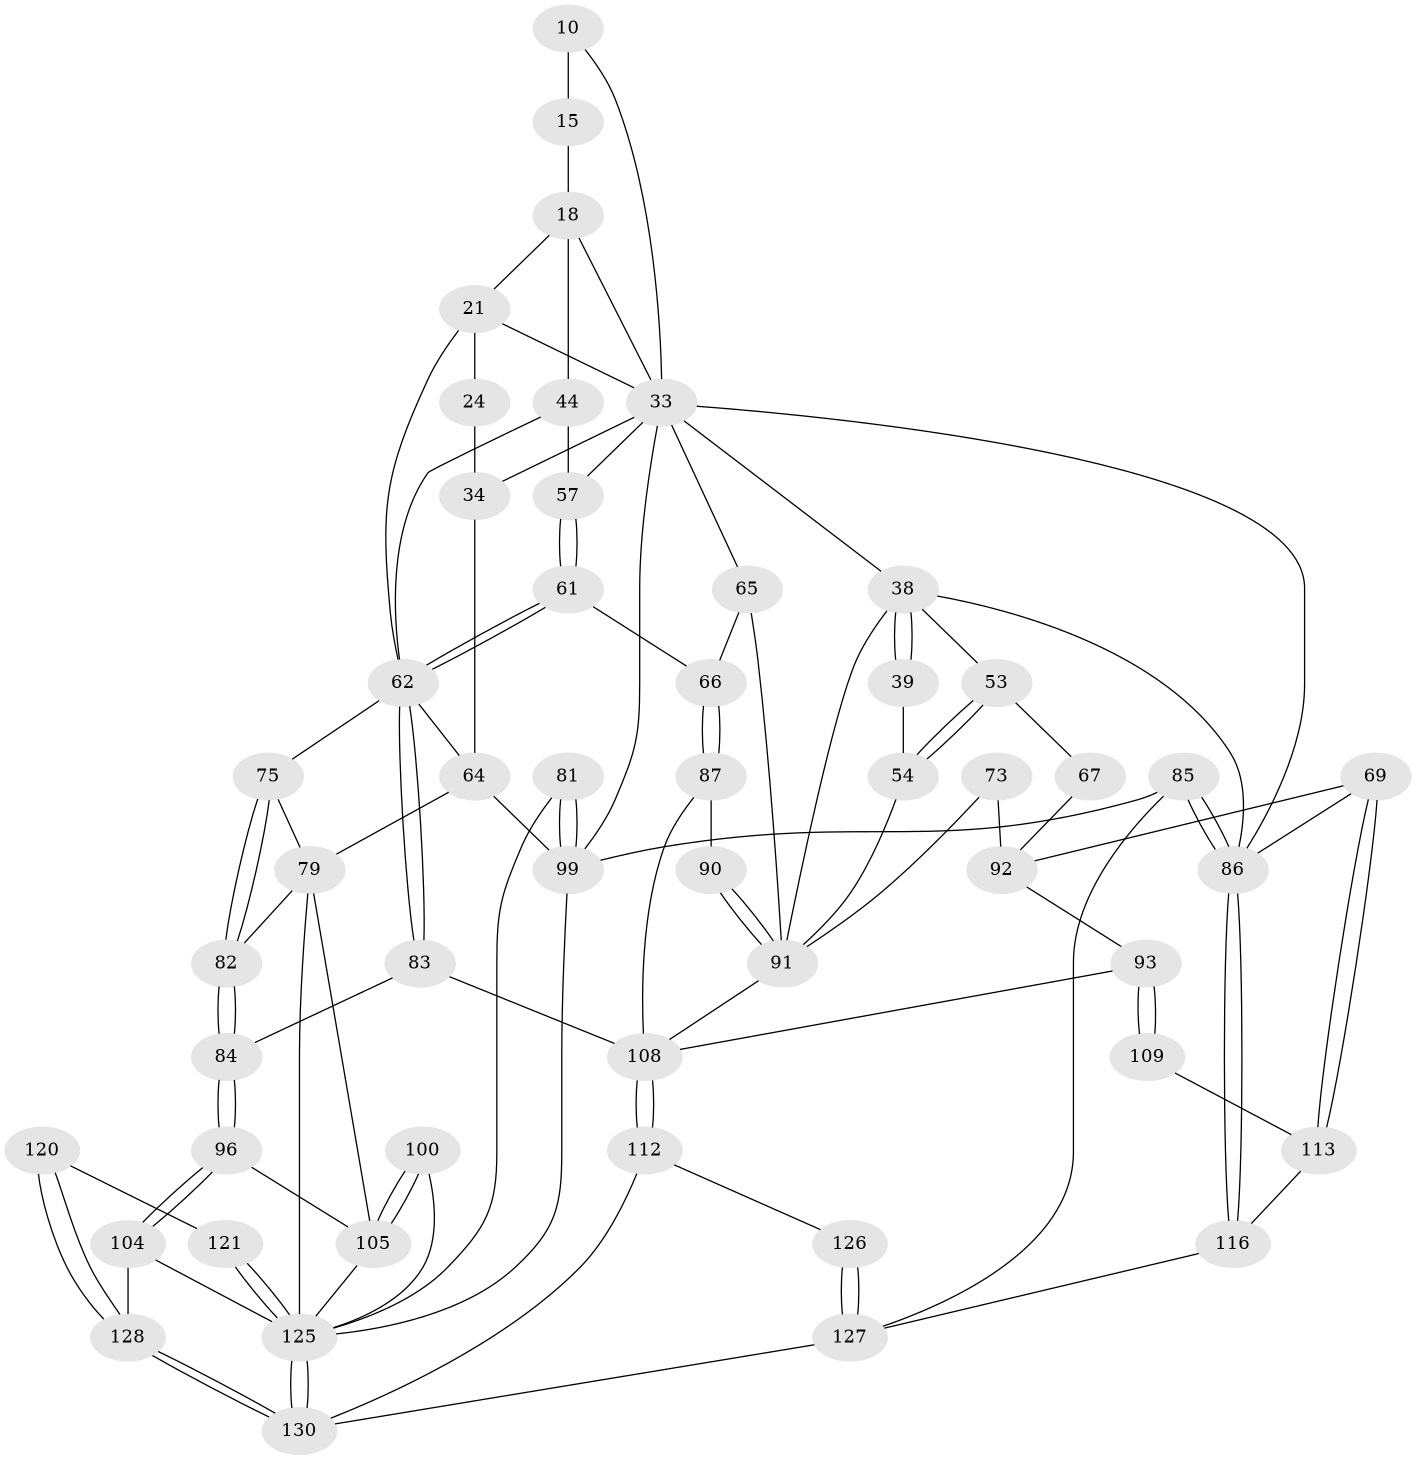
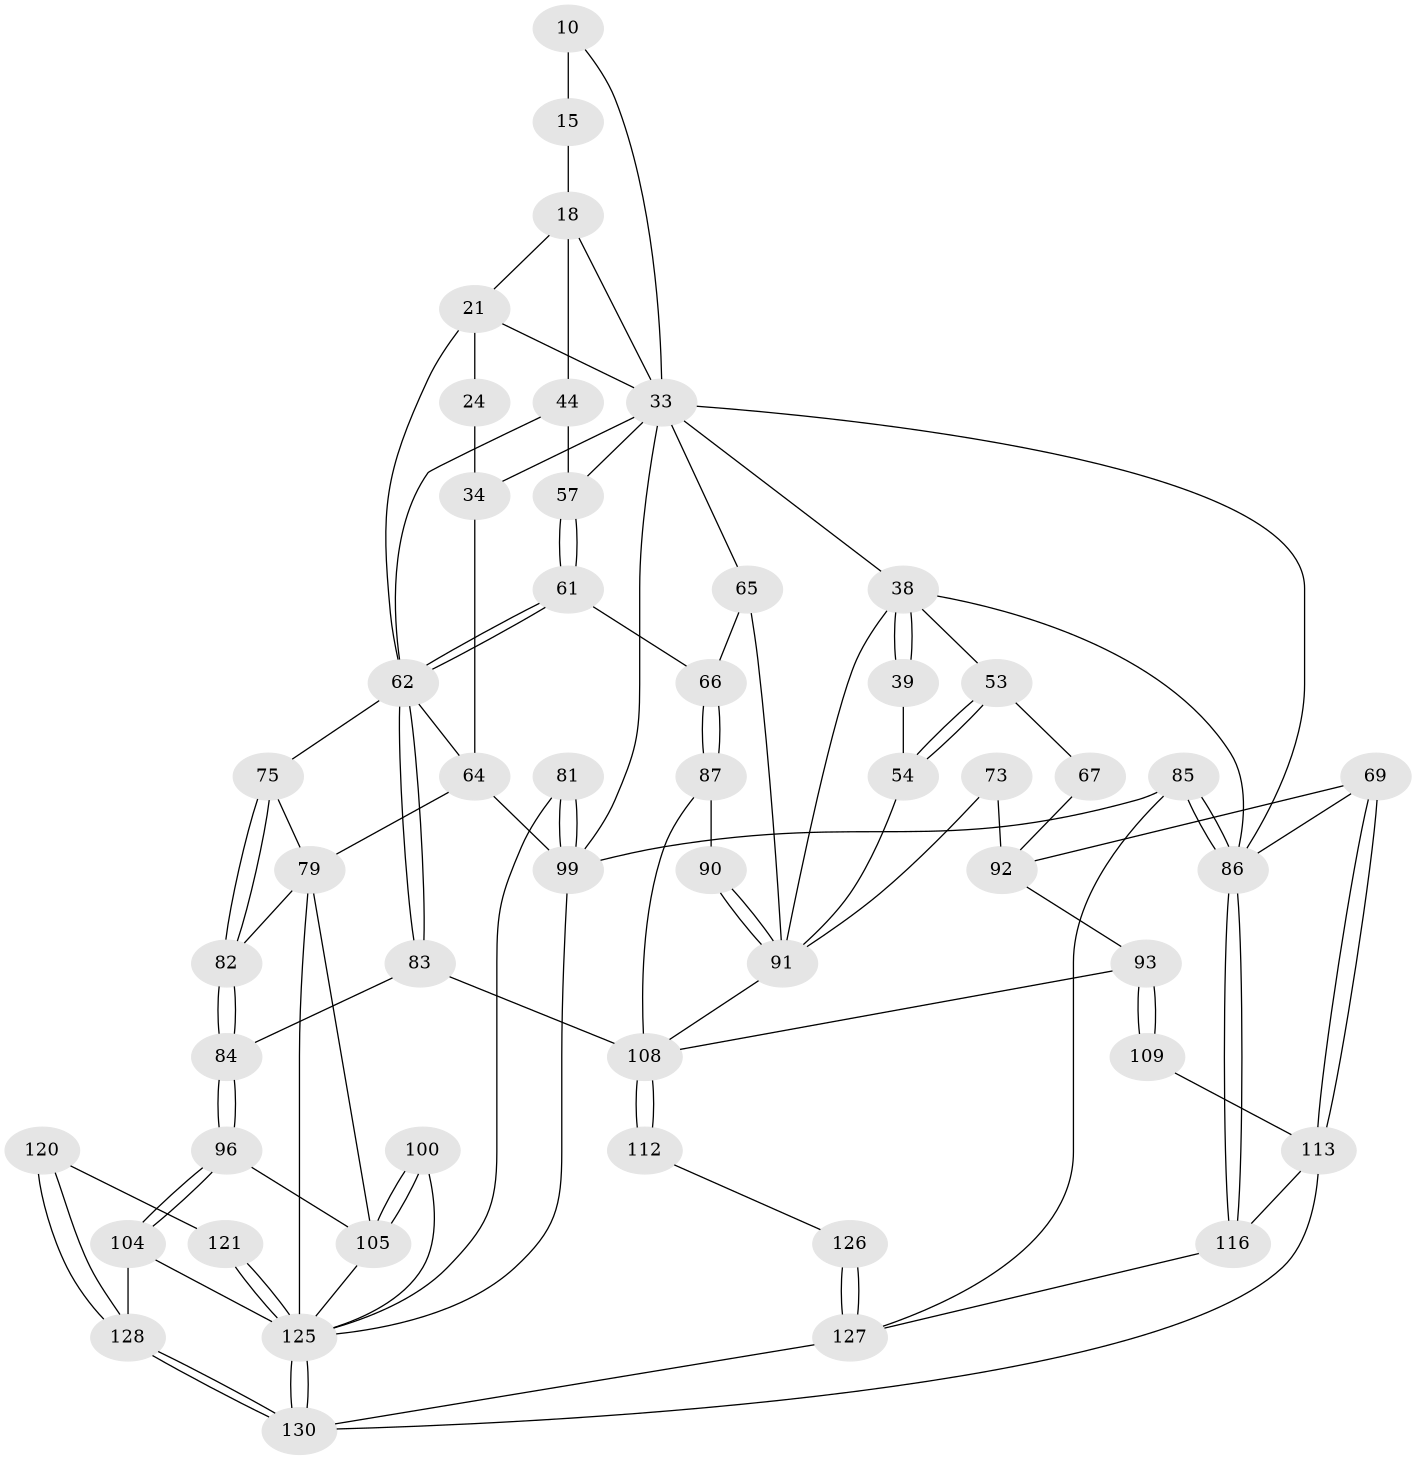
edge "112" -- "130": now "113" -- "130"
